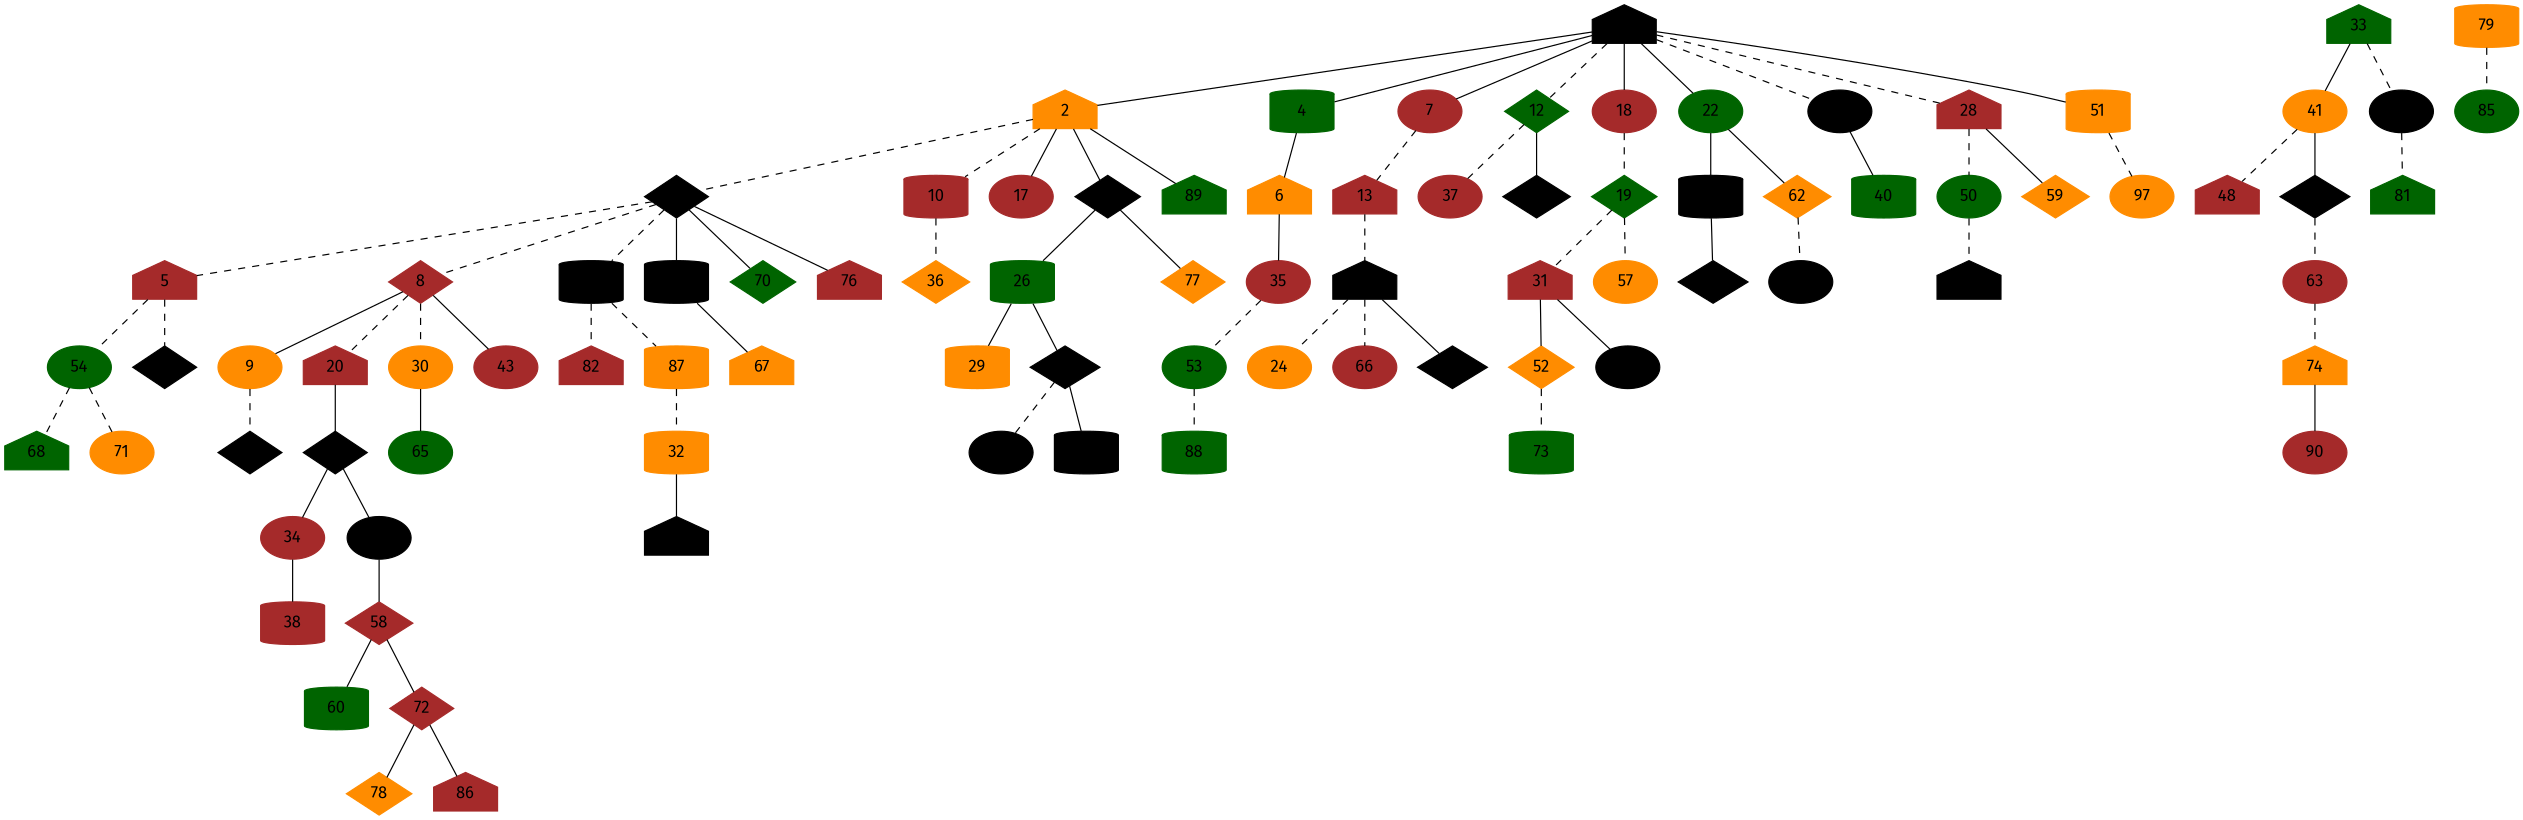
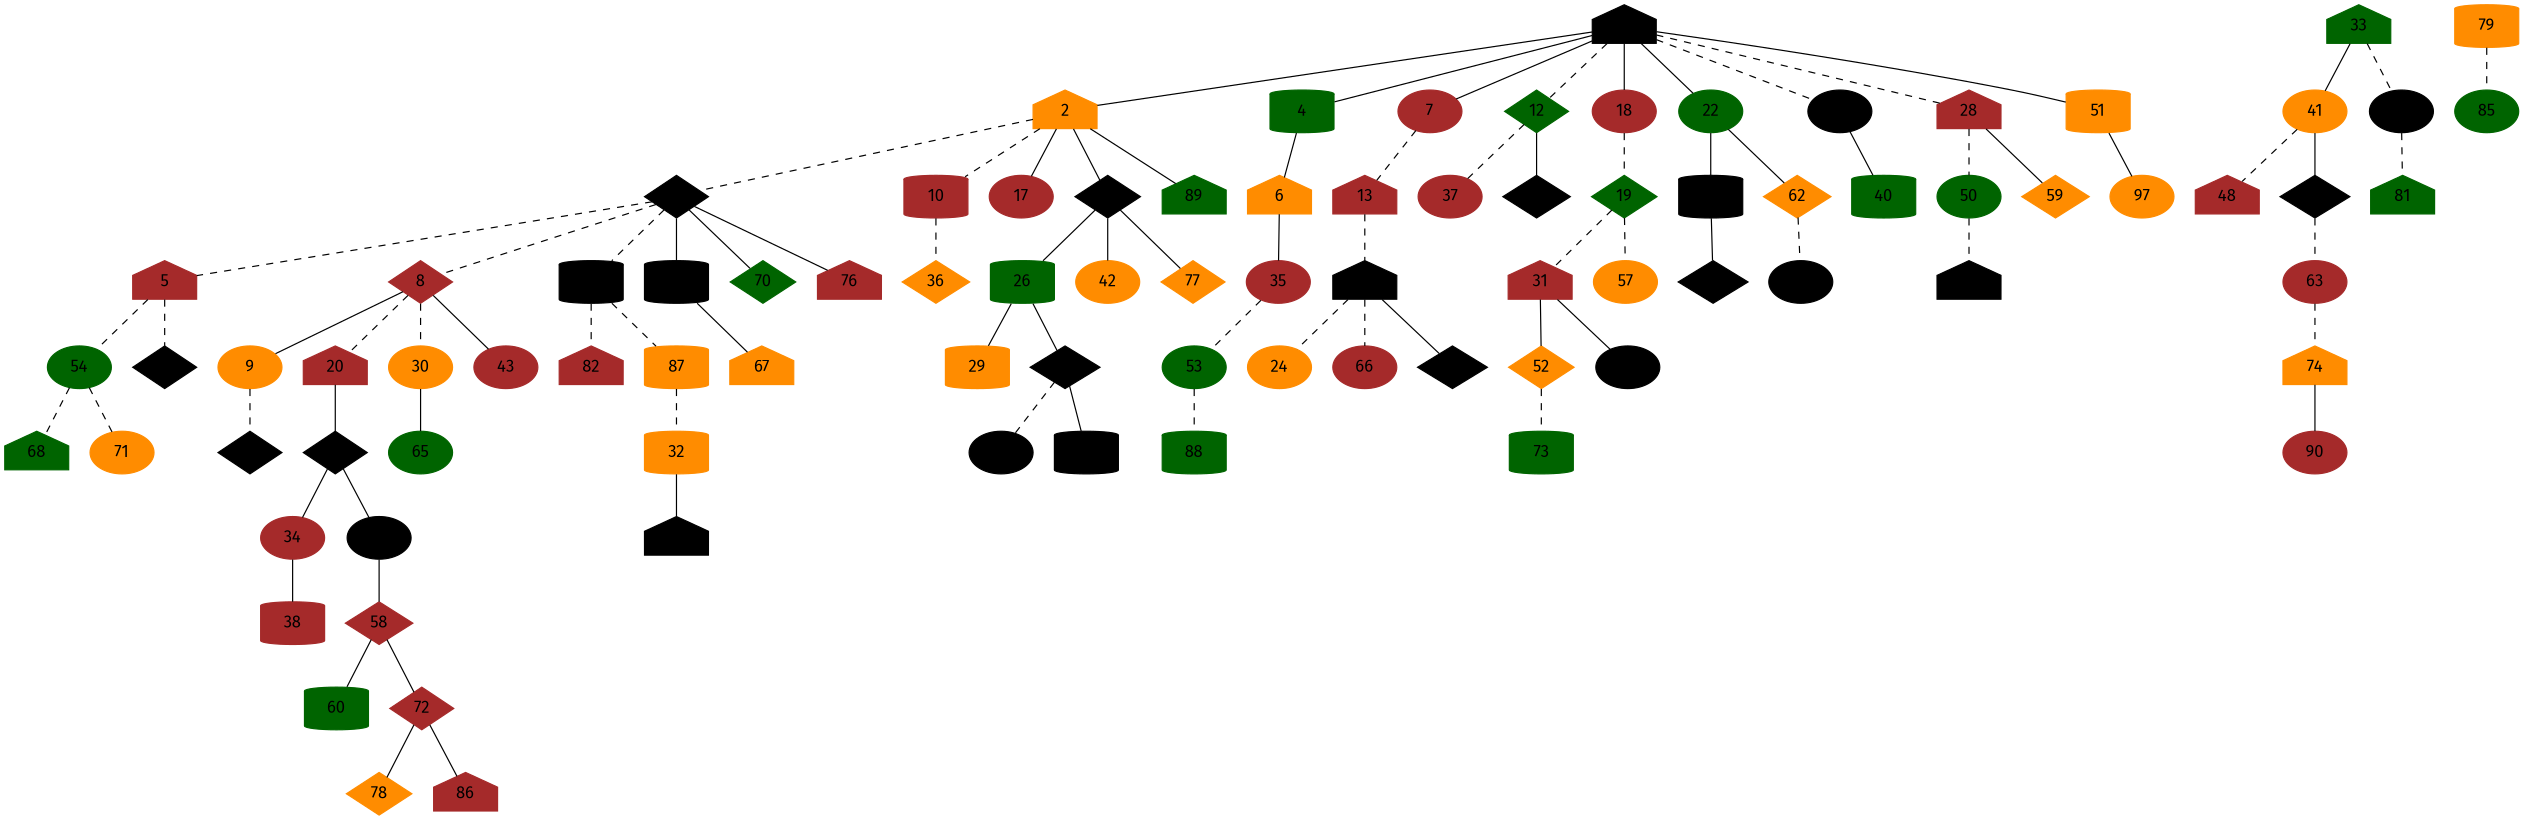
edge "51" -- "97": style dashed -> solid
node "42": added
